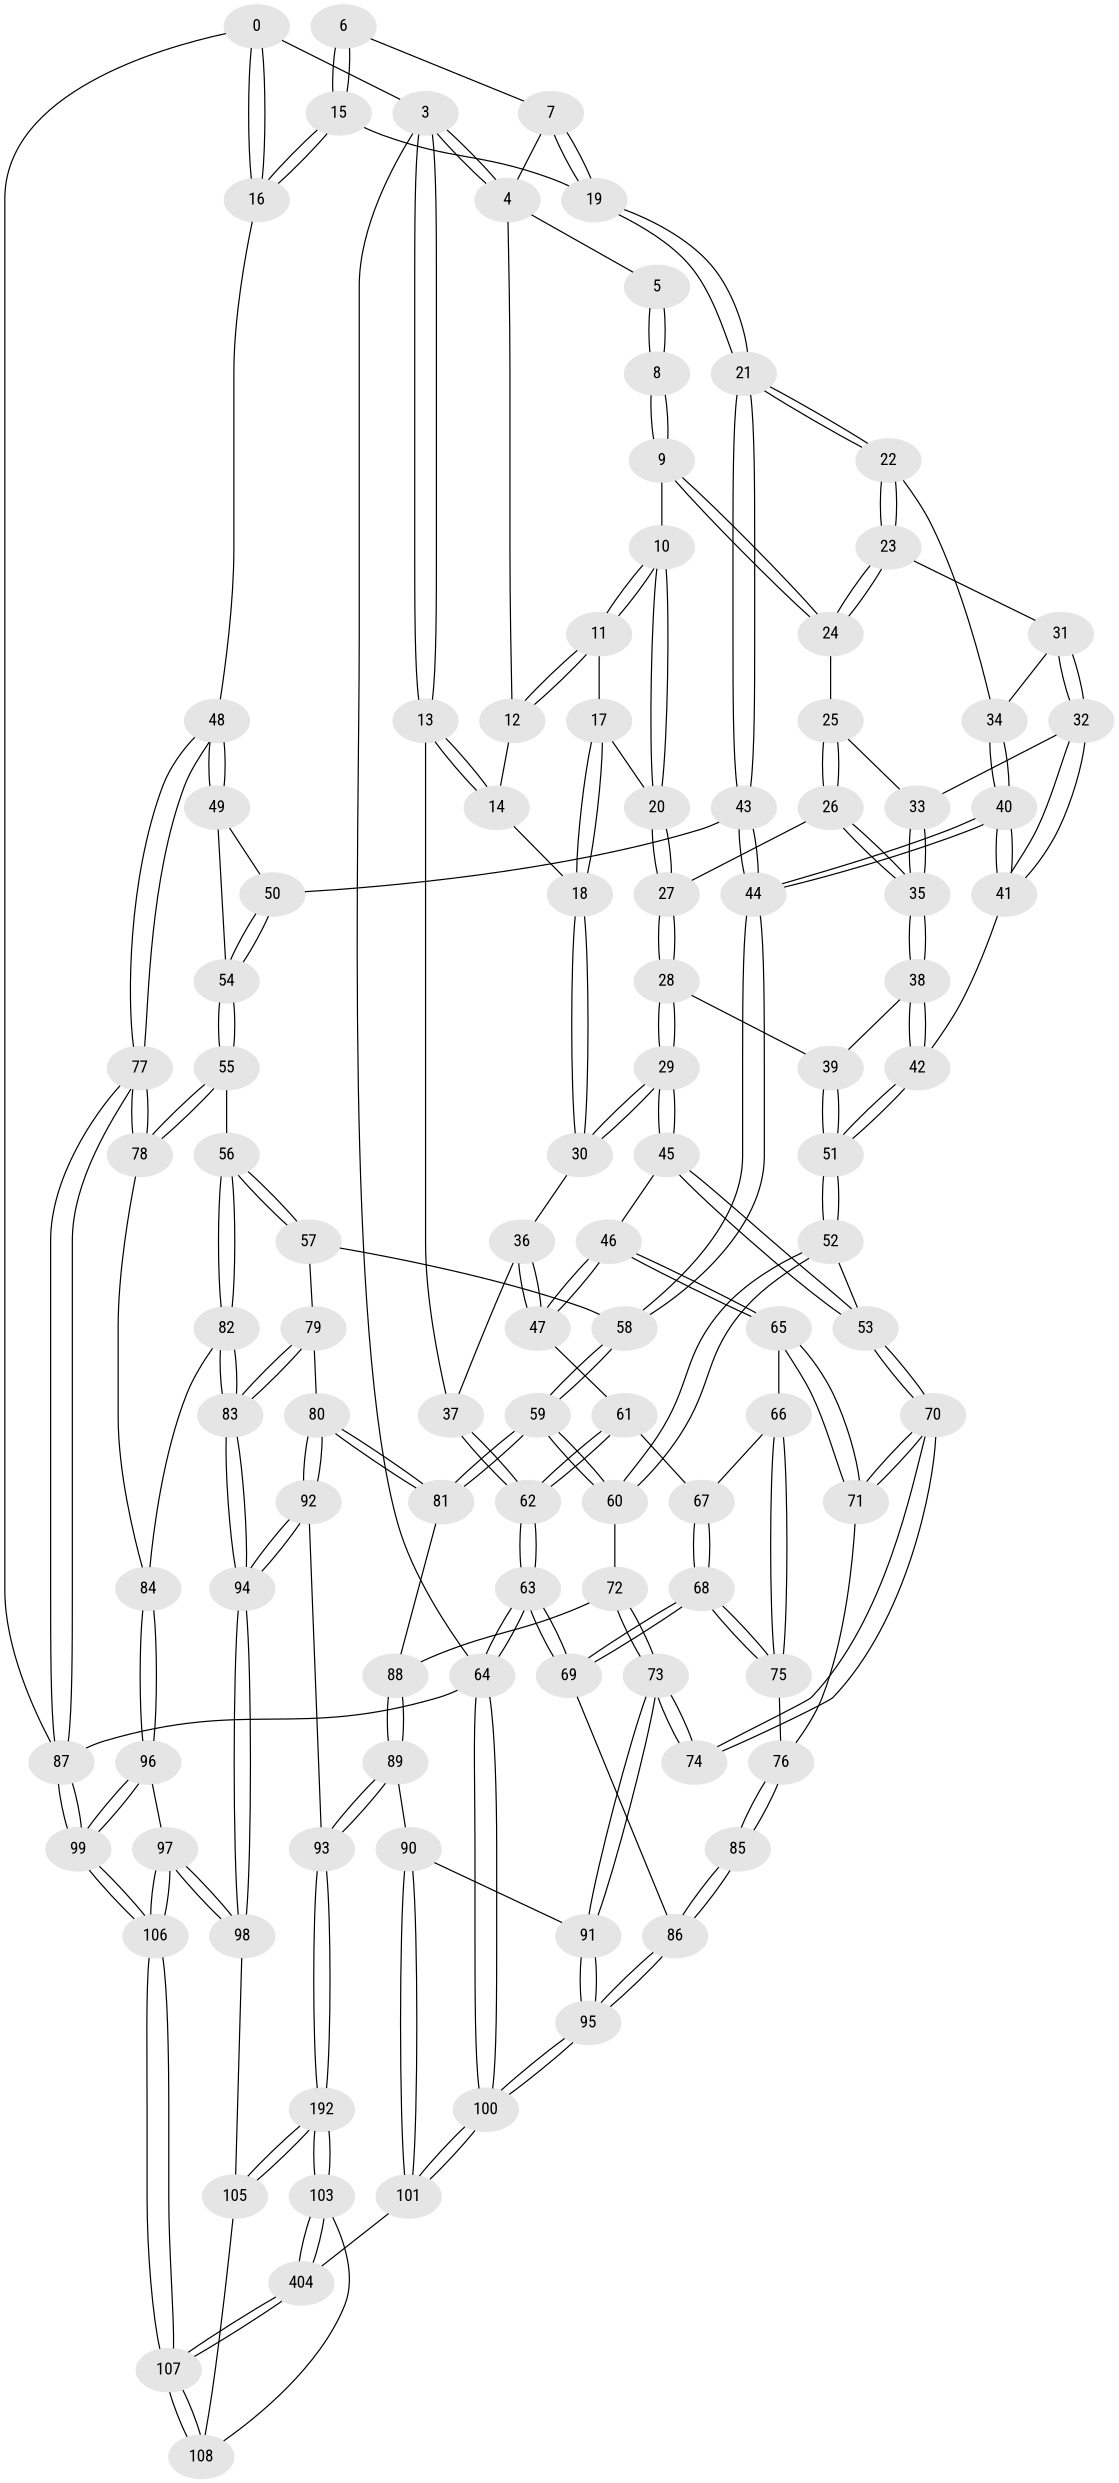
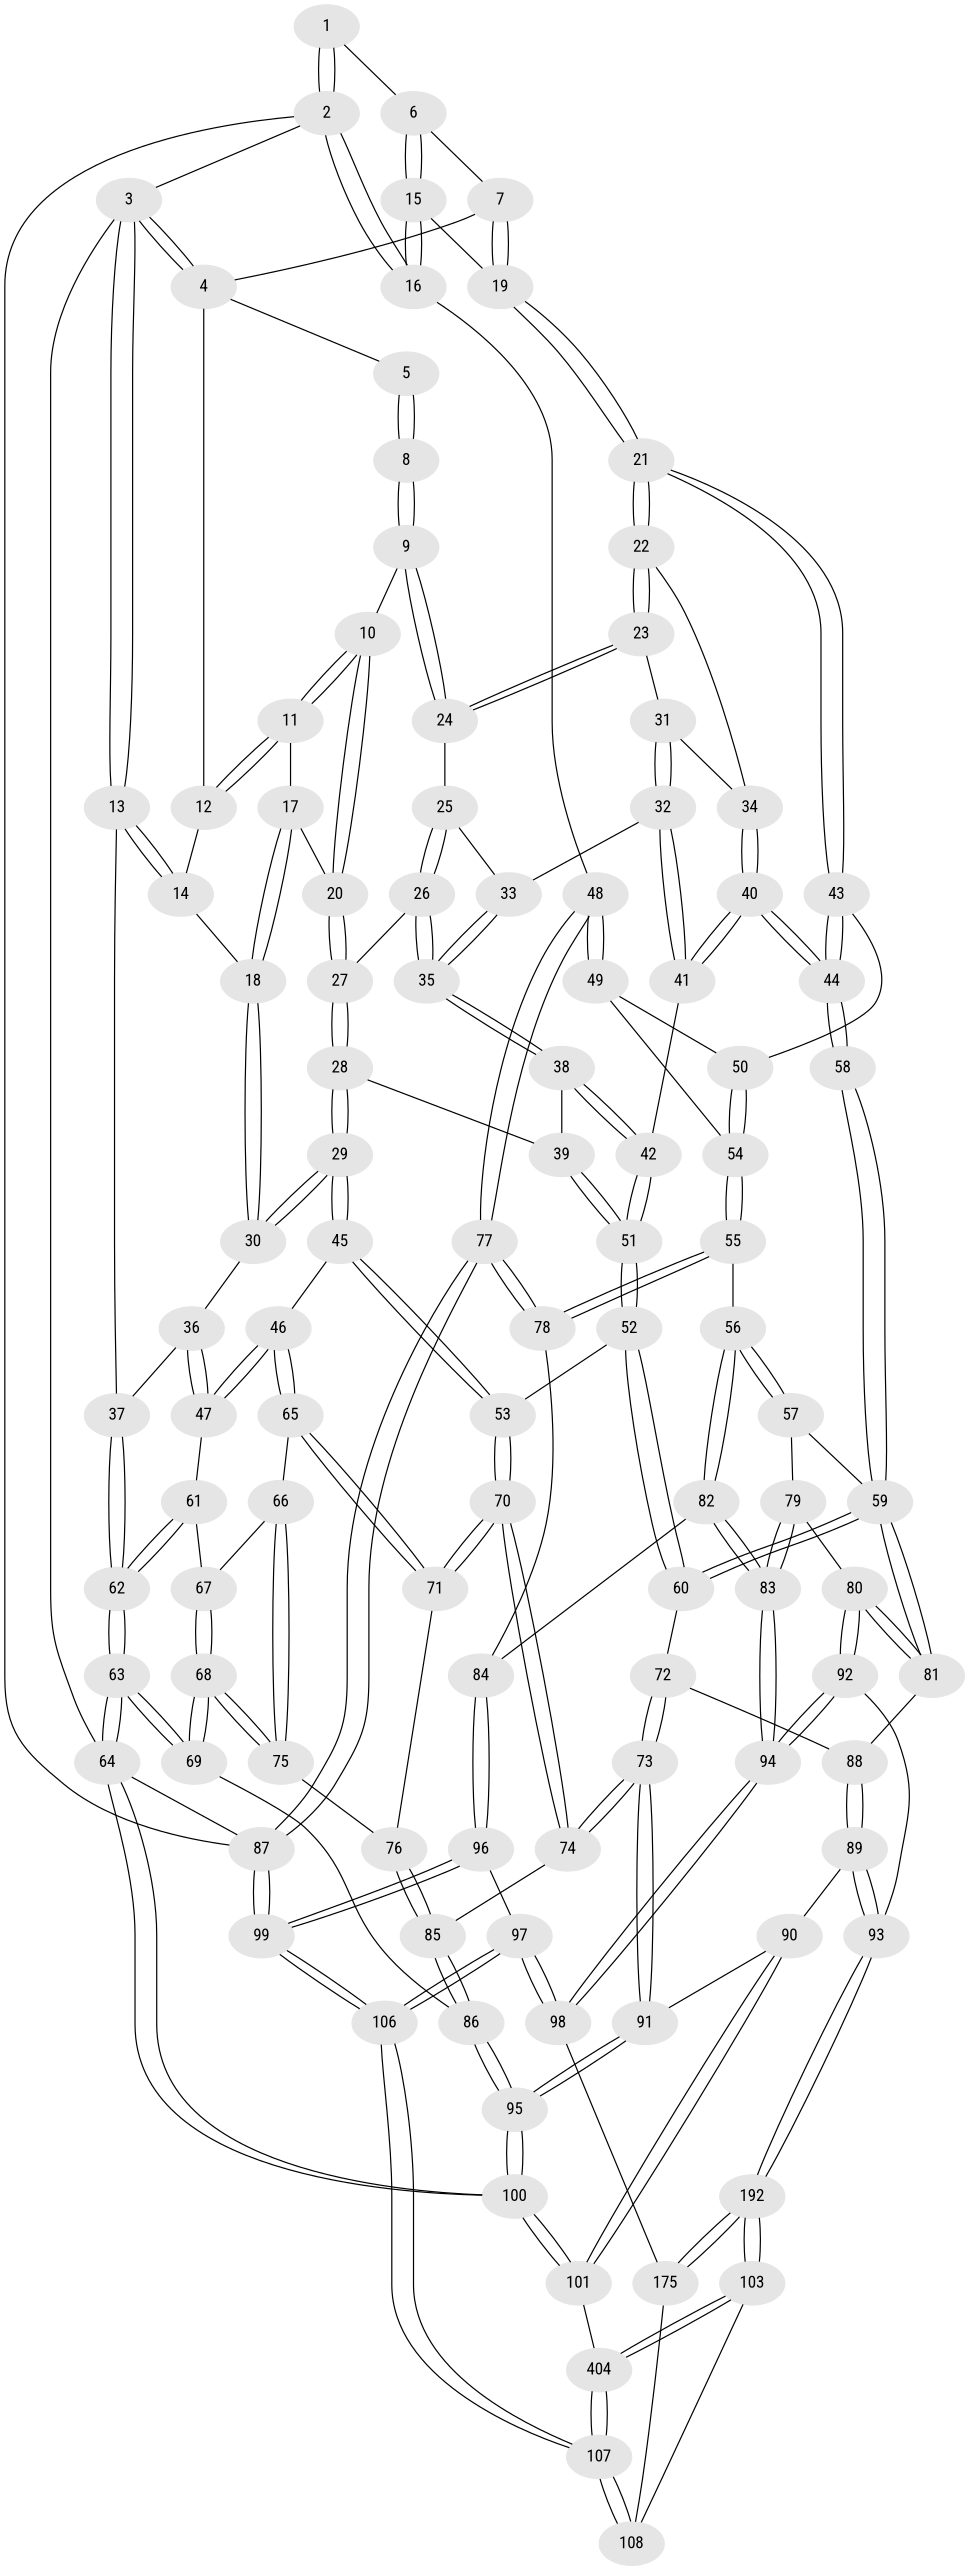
node "0": label "0" -> "2"
node "1": added
edge "57" -- "58": now "57" -- "59"
edge "74" -- "85": added
node "105": label "105" -> "175"
